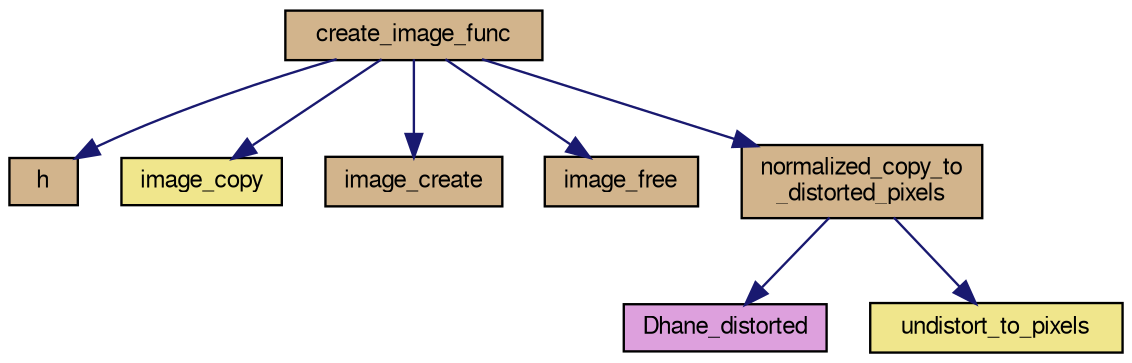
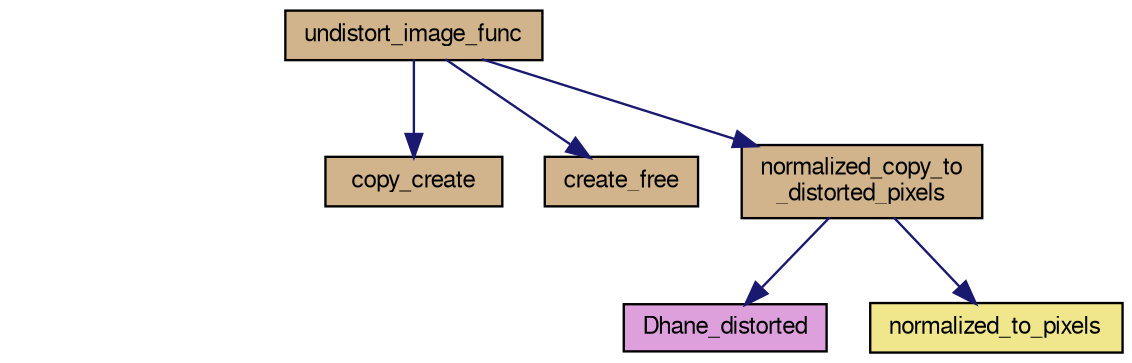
node "create_image_func": label "create_image_func" -> "undistort_image_func"
node "h": removed
node "image_copy": removed
node "image_create": label "image_create" -> "copy_create"
node "image_free": label "image_free" -> "create_free"
node "undistort_to_pixels": label "undistort_to_pixels" -> "normalized_to_pixels"
